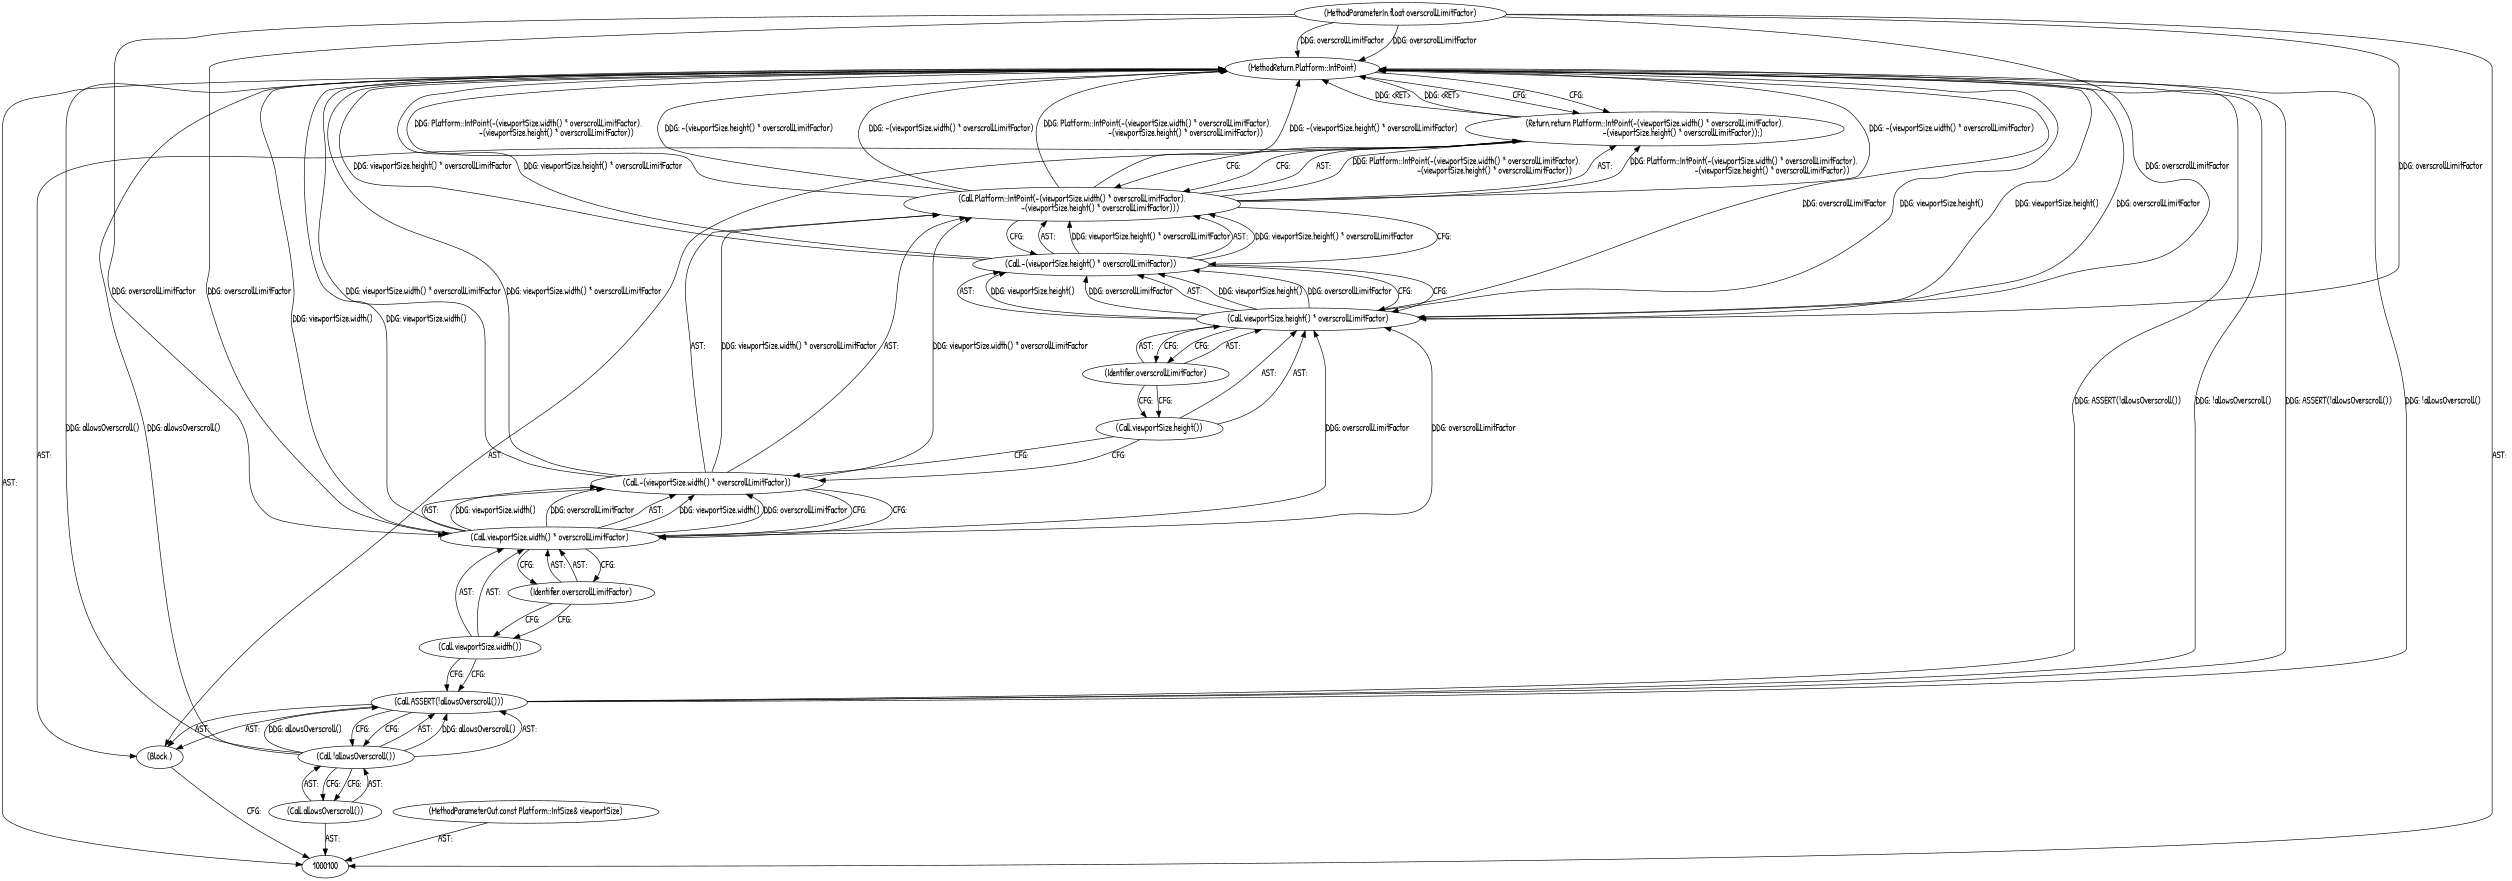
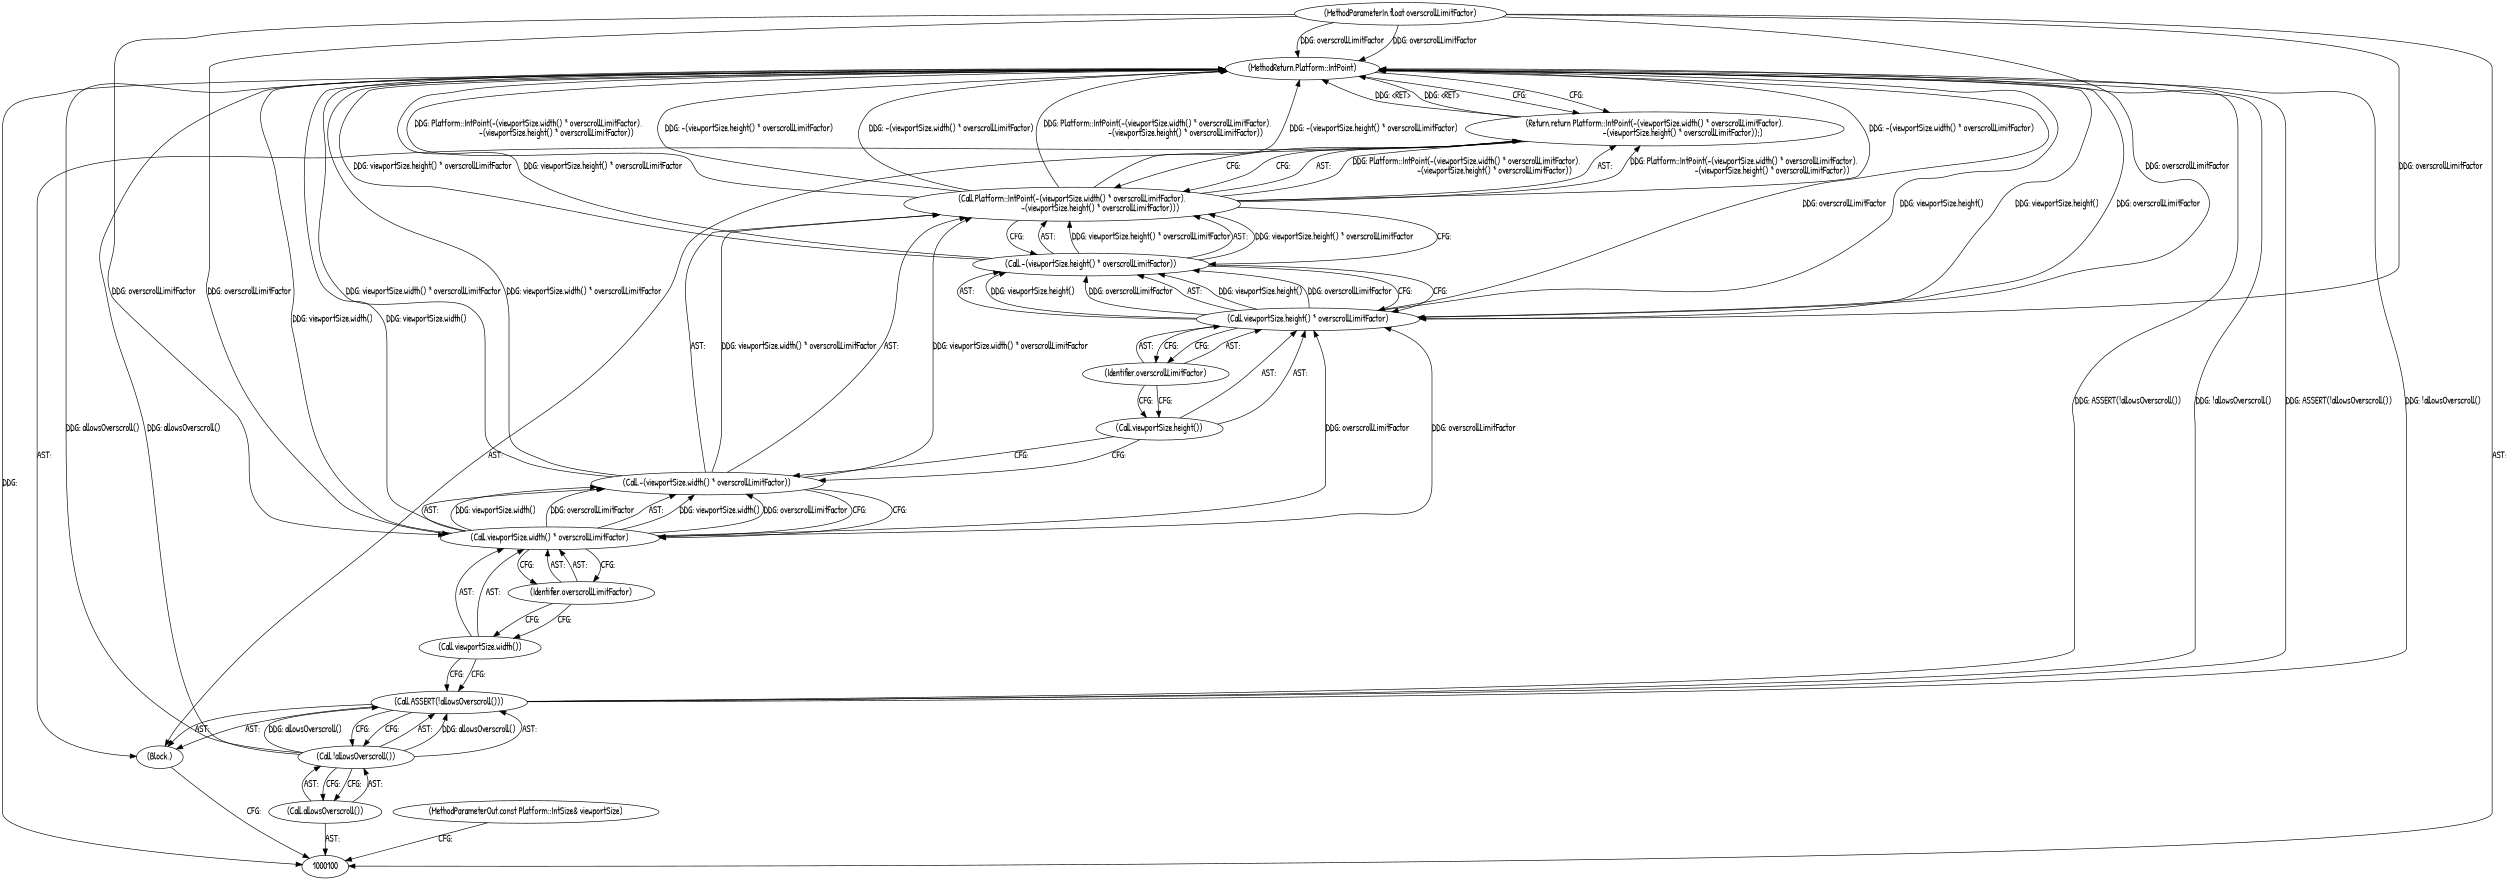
edge "(MethodReturn,Platform::IntPoint)" -> "1000100": label "AST: " -> "DDG: "
edge "(MethodParameterOut,const Platform::IntSize& viewportSize)" -> "1000100": label "AST: " -> "CFG: "
